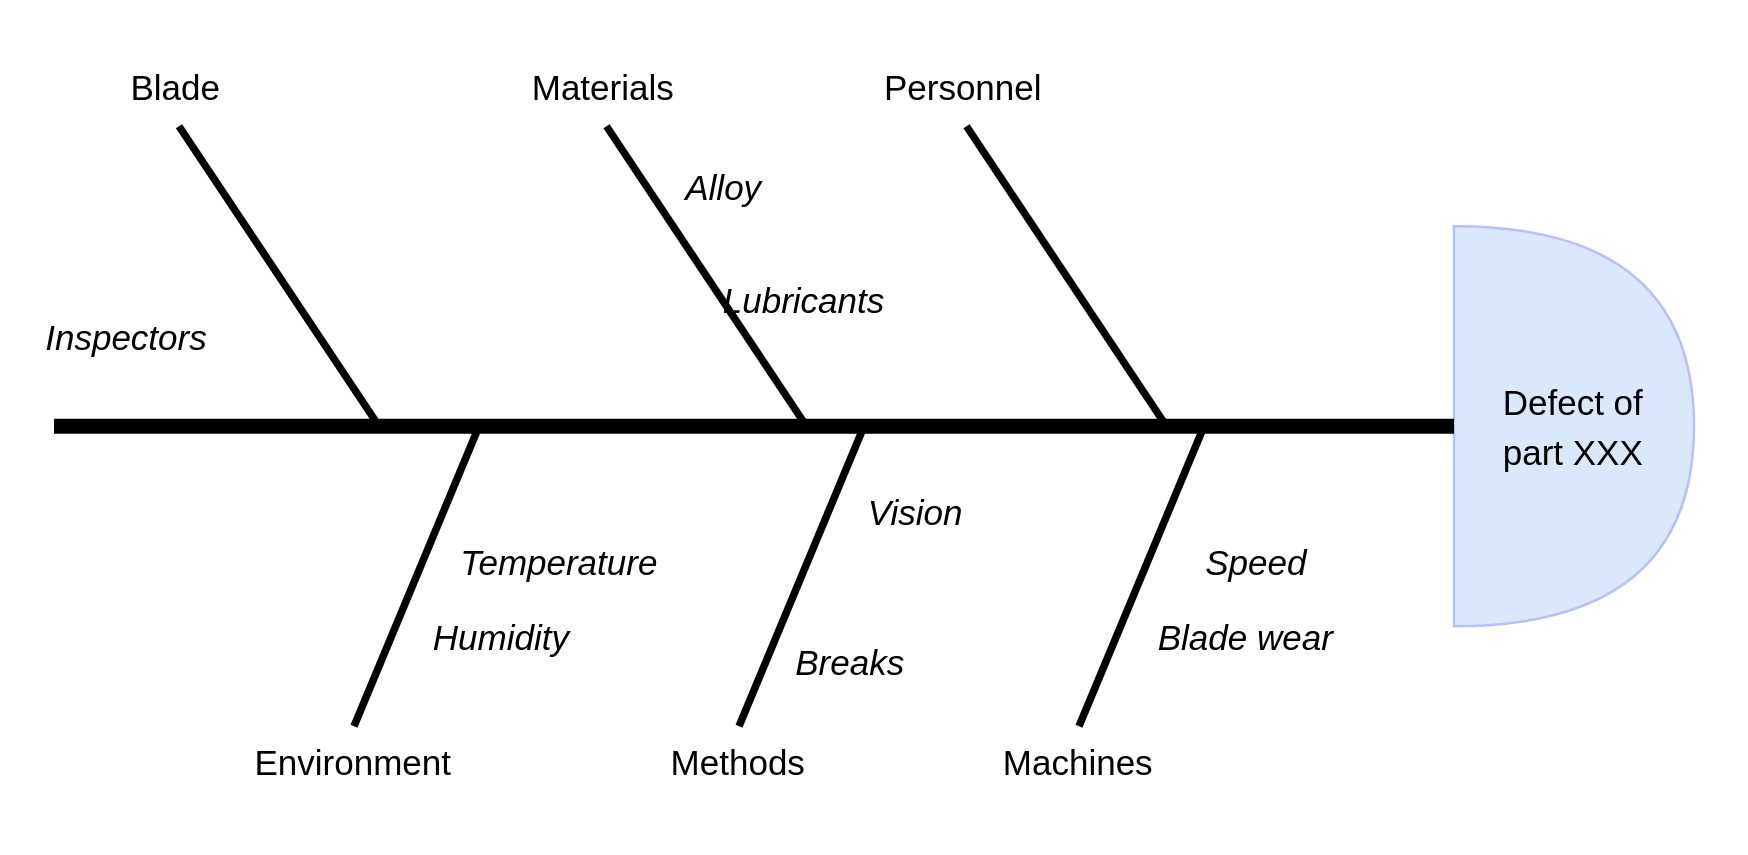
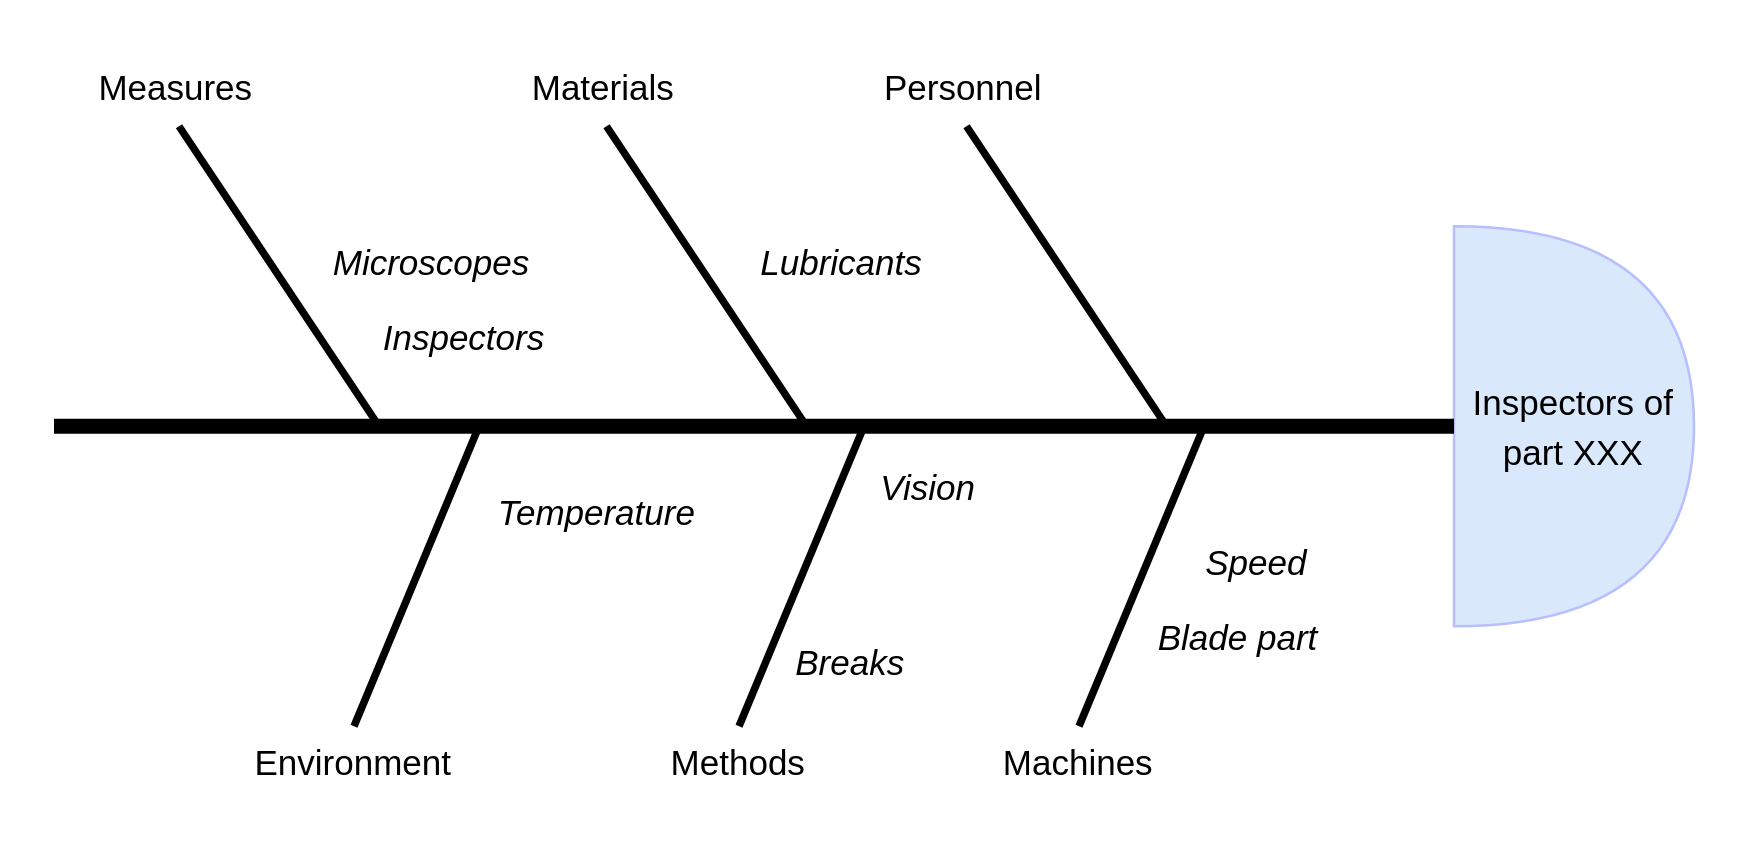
node "Blade": label "Blade" -> "Measures"
node "Alloy": removed
node "Microscopes": added
node "Lubricants": moved (831, 301) -> (869, 264)
node "Inspectors": moved (154, 339) -> (491, 339)
node "Defect of part XXX": label "Defect of part XXX" -> "Inspectors of part XXX"
node "Vision": moved (1009, 514) -> (1021, 489)
node "Temperature": moved (569, 564) -> (606, 514)
node "Humidity": removed
node "Blade wear": label "Blade wear" -> "Blade part"
